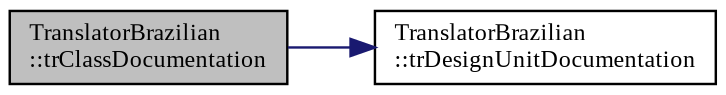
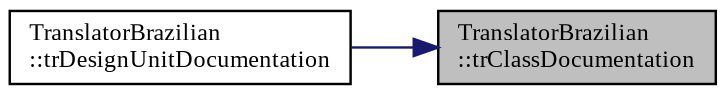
edge "TranslatorBrazilian ::trClassDocumentation" -> "TranslatorBrazilian ::trDesignUnitDocumentation": reversed
